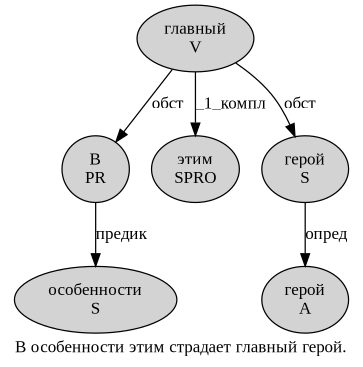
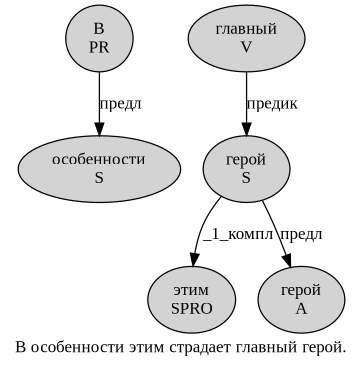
edge "главный V" -> "этим SPRO": now "герой S" -> "этим SPRO"
edge "главный V" -> "В PR": removed, label "обст"
edge "главный V" -> "герой S": label "обст" -> "предик"
edge "В PR" -> "особенности S": label "предик" -> "предл"
edge "герой S" -> "герой A": label "опред" -> "предл"
